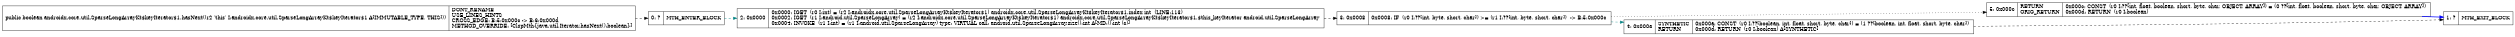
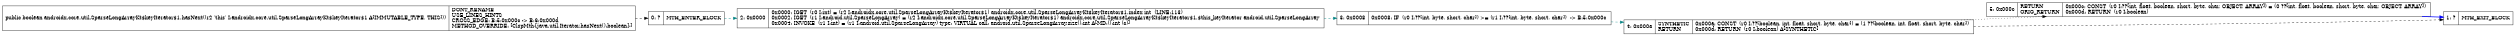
edge "3: 0x0008" -> "5: 0x000c": now "4: 0x000a" -> "5: 0x000c"
edge "2: 0x0000" -> "3: 0x0008": color black -> teal
